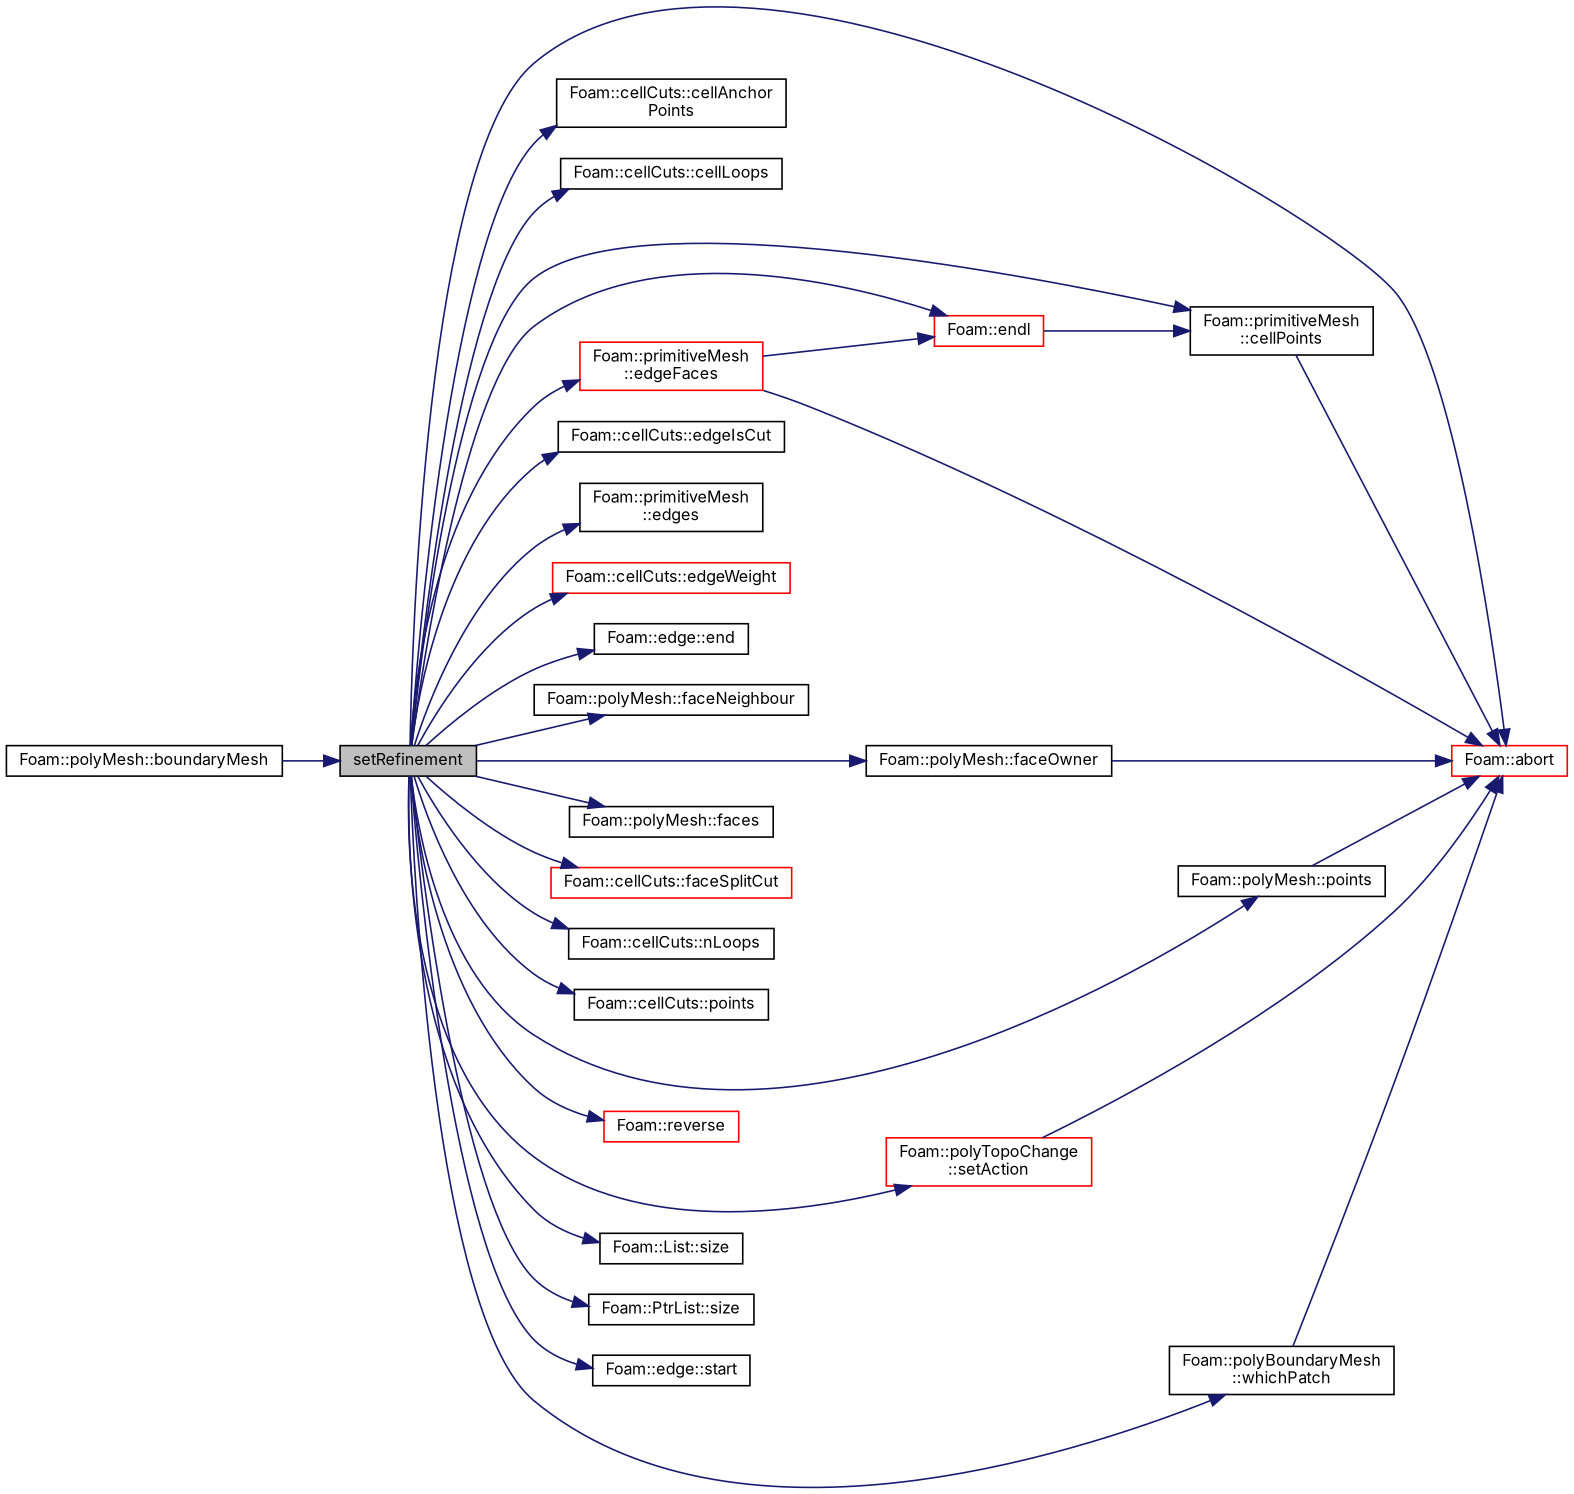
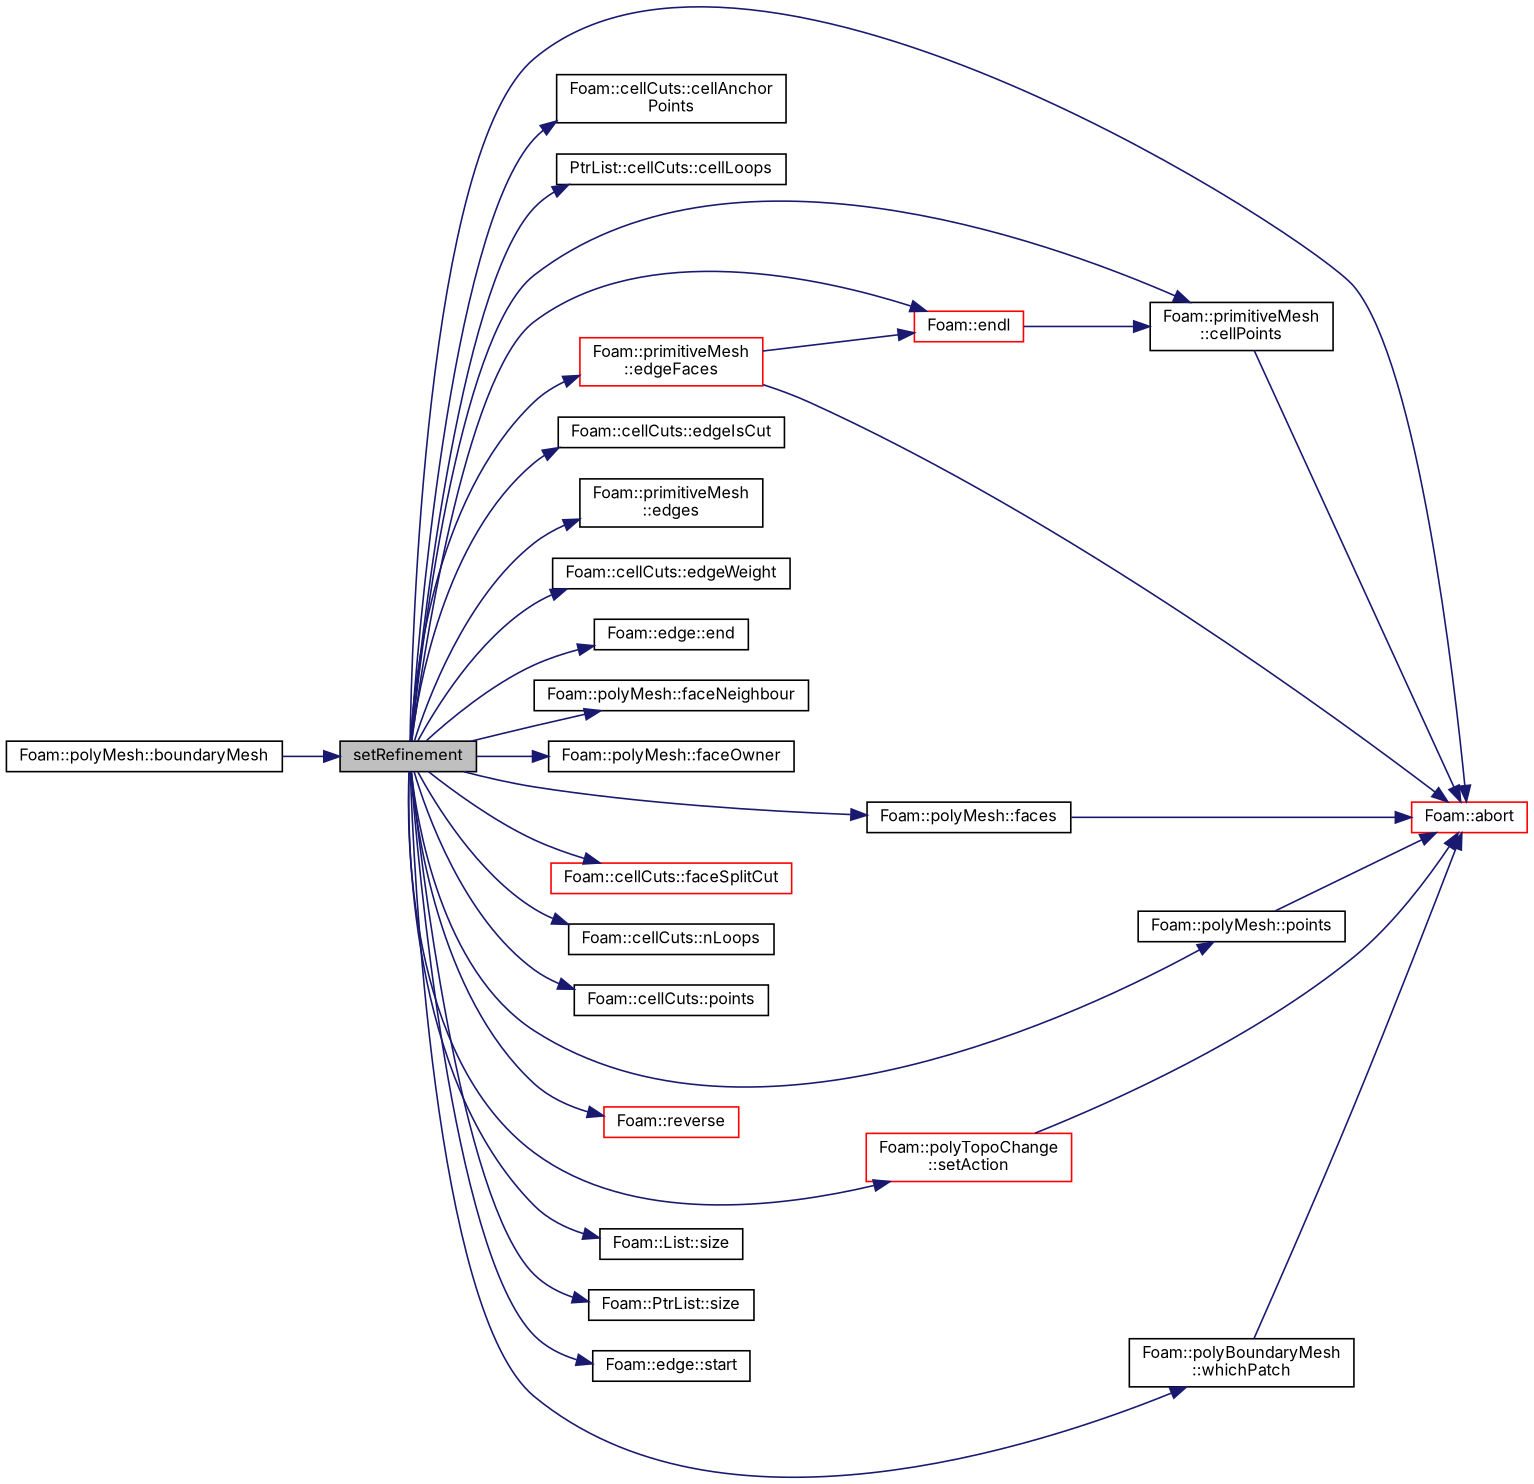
node "Foam::cellCuts::cellLoops": label "Foam::cellCuts::cellLoops" -> "PtrList::cellCuts::cellLoops"
node "Foam::cellCuts::edgeWeight": color red -> black
edge "Foam::polyMesh::faceOwner" -> "Foam::abort": now "Foam::polyMesh::faces" -> "Foam::abort"
